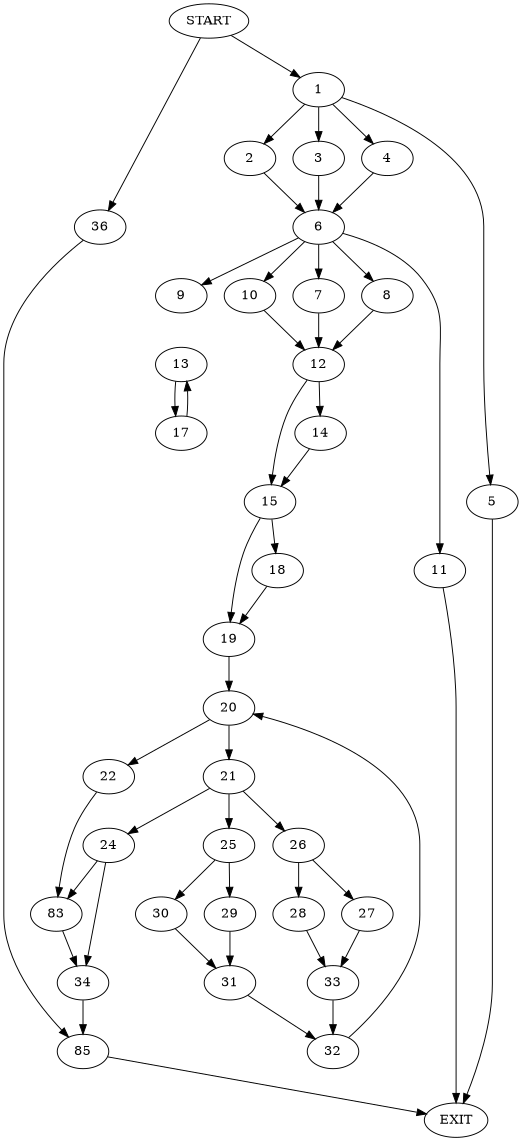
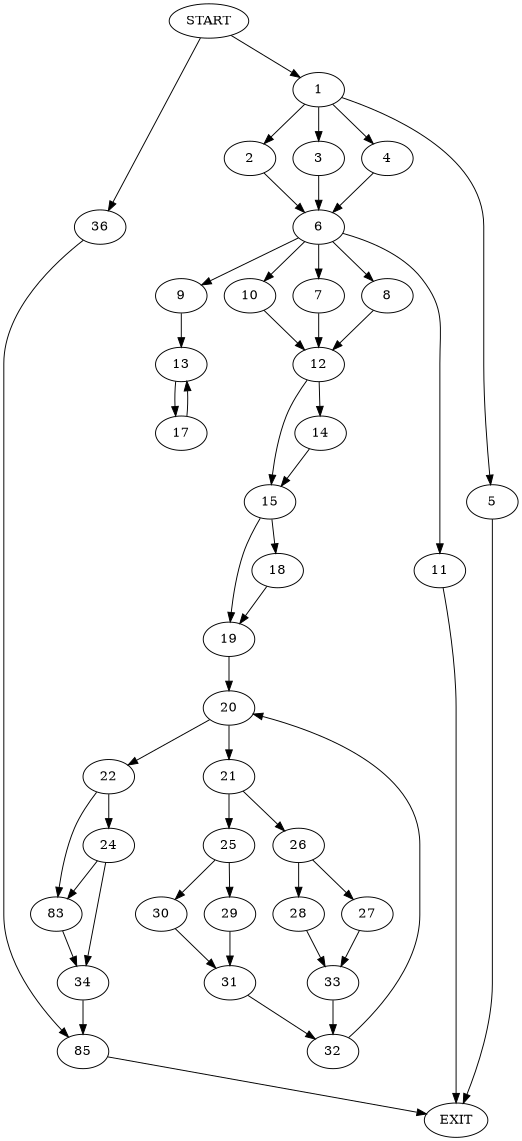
edge "9" -> "13": added
edge "21" -> "24": now "22" -> "24"
